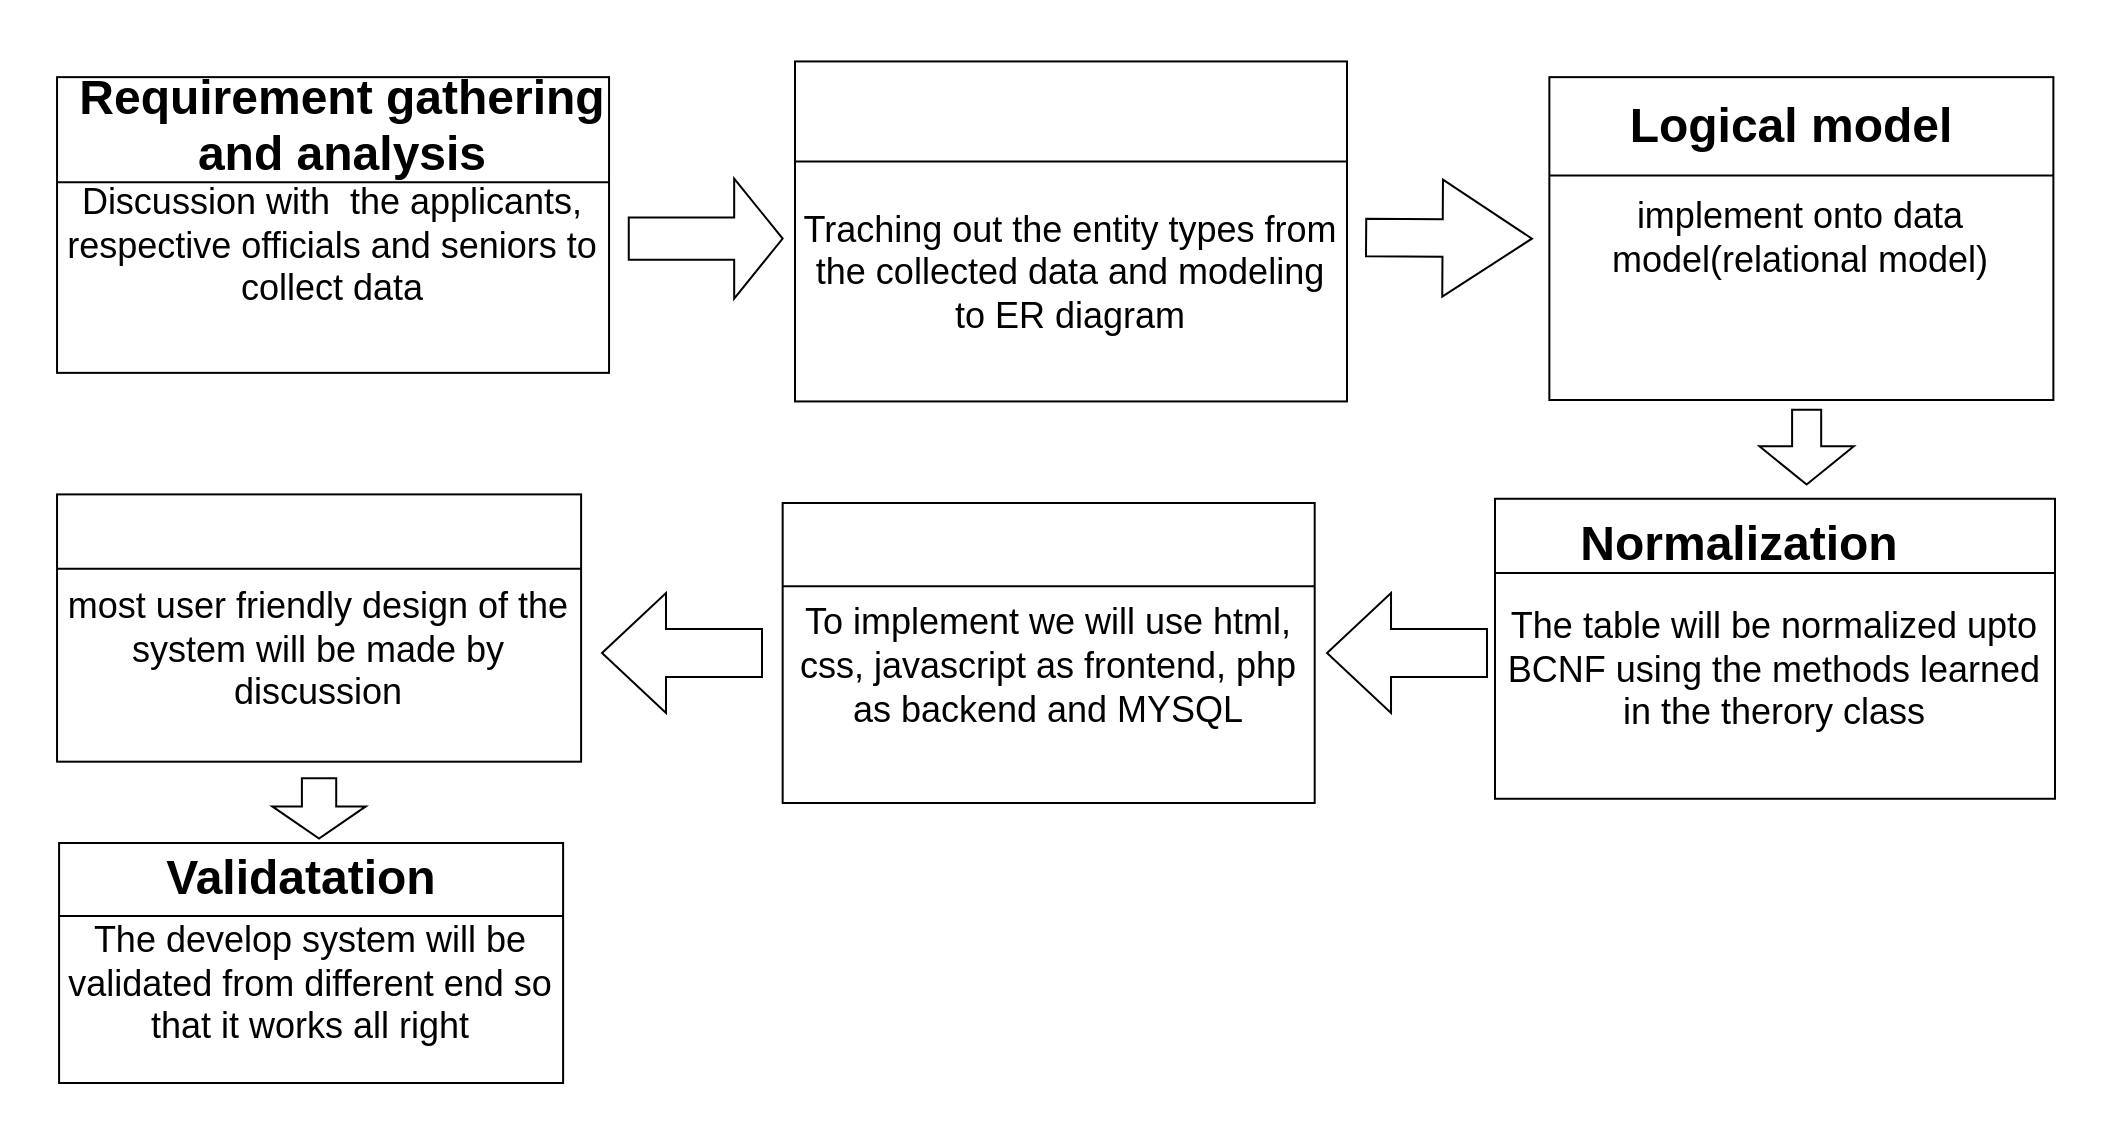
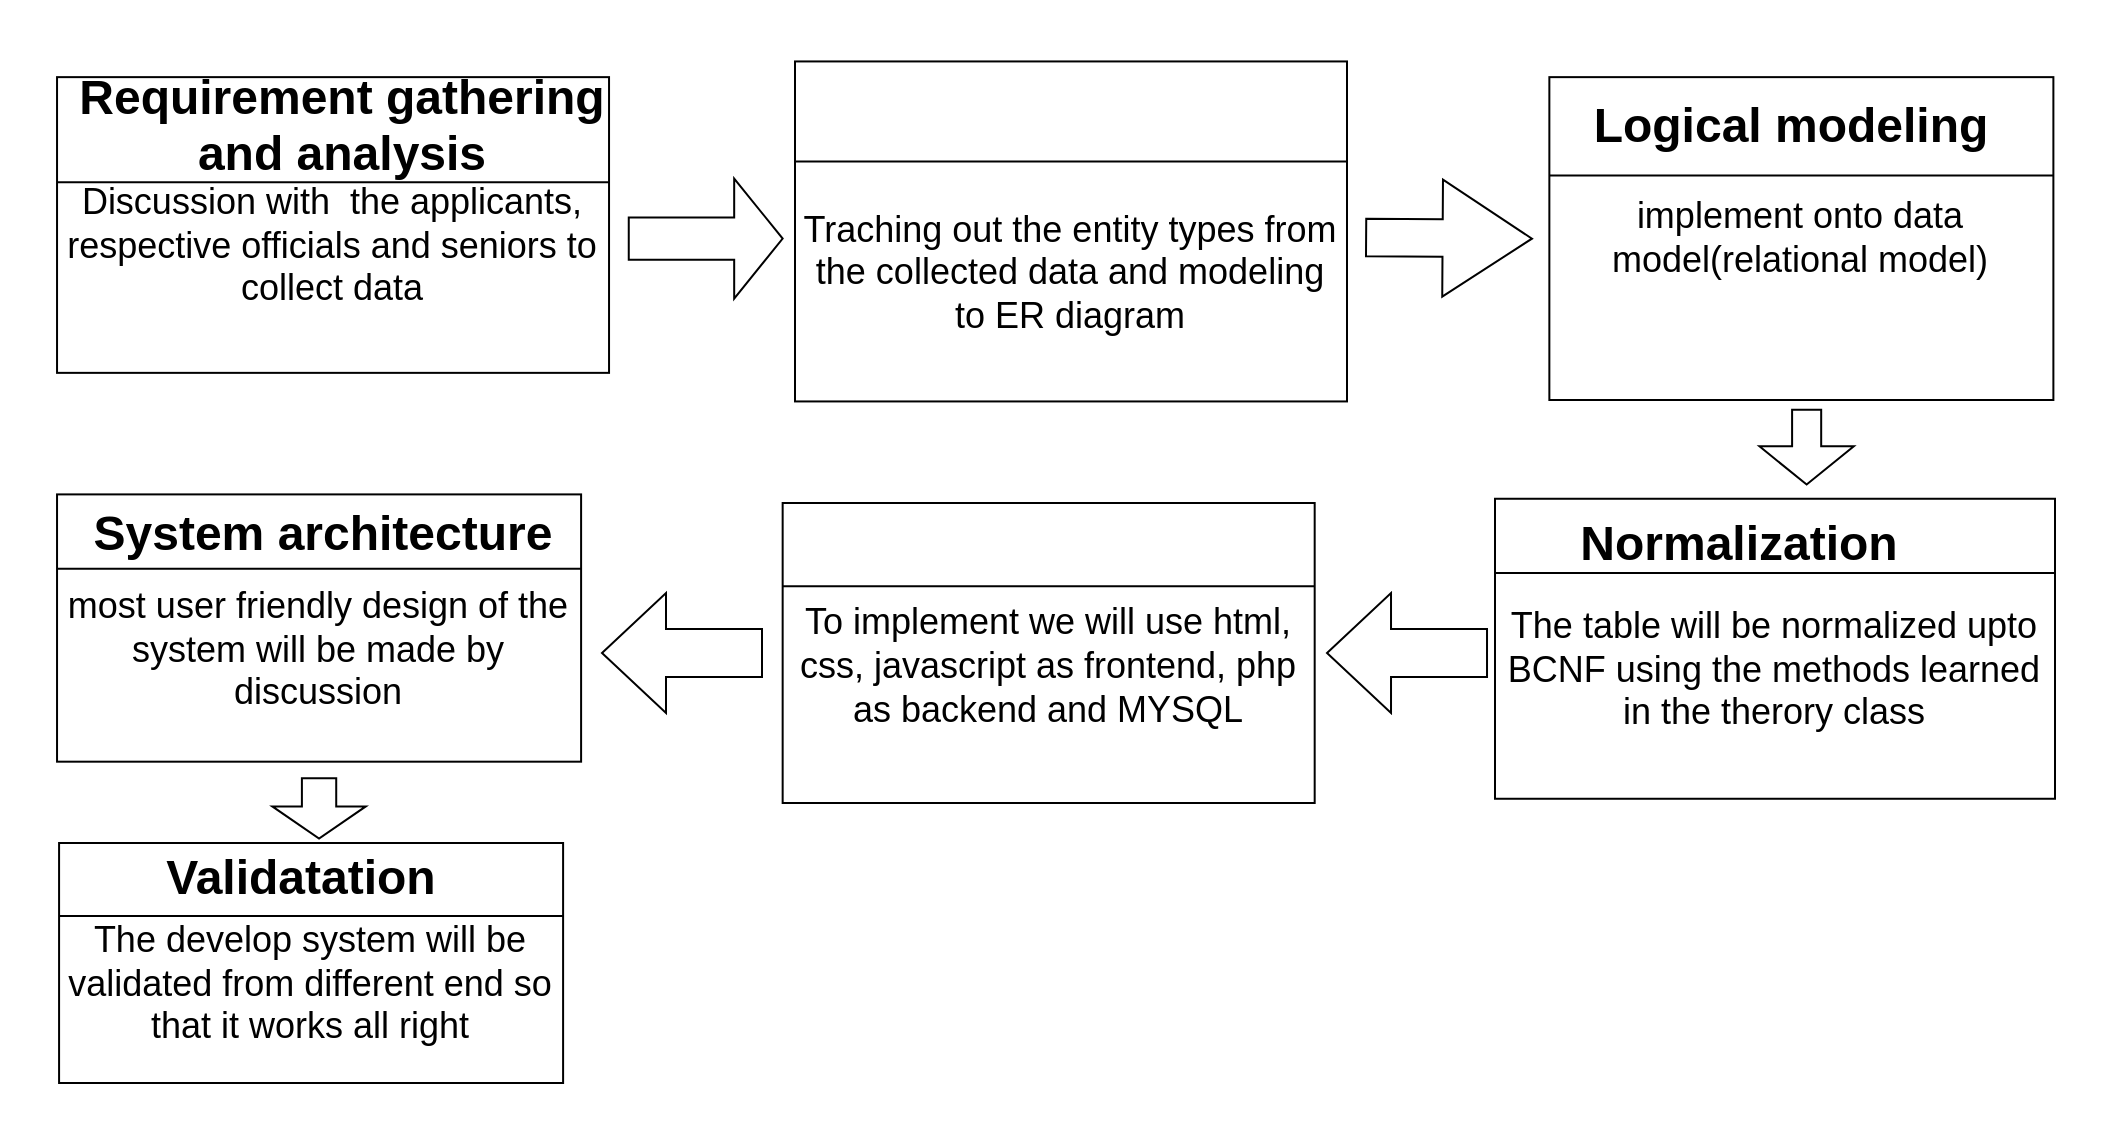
node "Logical model": label "Logical model" -> "Logical modeling"
node "System architecture": added
